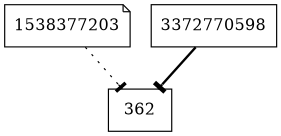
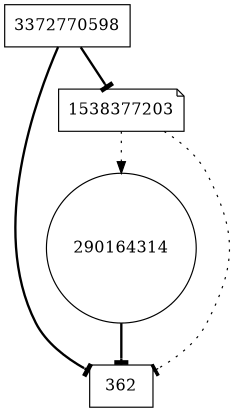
edge "3372770598" -> "1538377203": added
node "290164314": added
